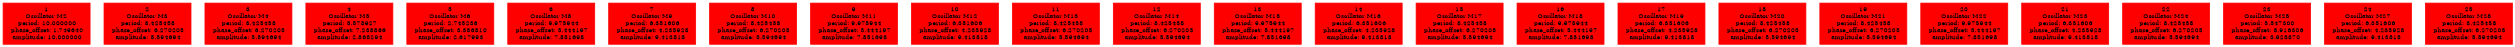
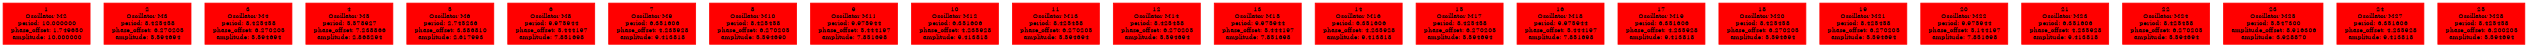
node "1": text "phase_offset: 1.749640" -> "phase_offset: 1.749650"
node "20": text "phase_offset: 5.444197" -> "phase_offset: 5.144197"
node "23": text "phase_offset: 8.916306" -> "amplitude_offset: 8.916306"
node "25": text "phase_offset: 6.270205" -> "phase_offset: 6.200205"
node "8": text "amplitude: 5.594694" -> "amplitude: 5.594690"
